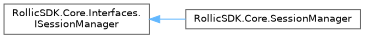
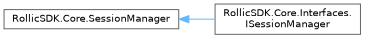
edge "RollicSDK.Core.SessionManager" -> "RollicSDK.Core.Interfaces. ISessionManager": reversed
